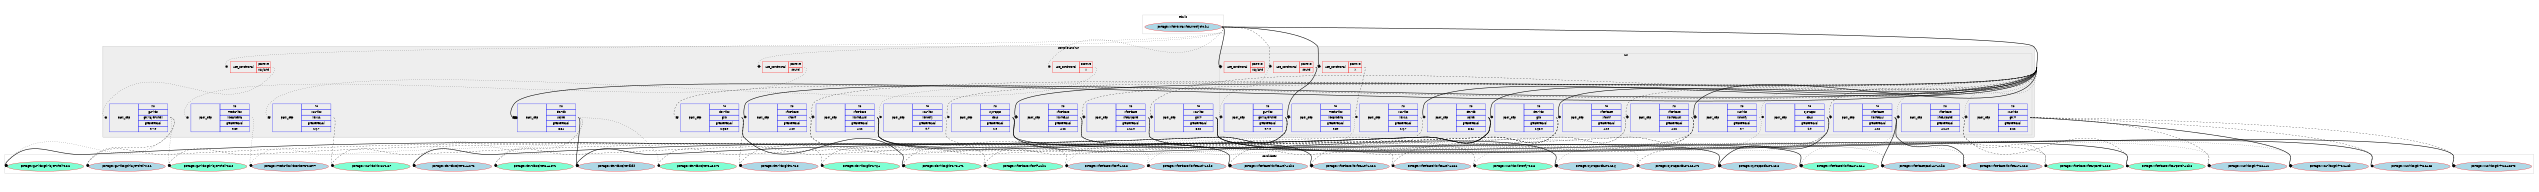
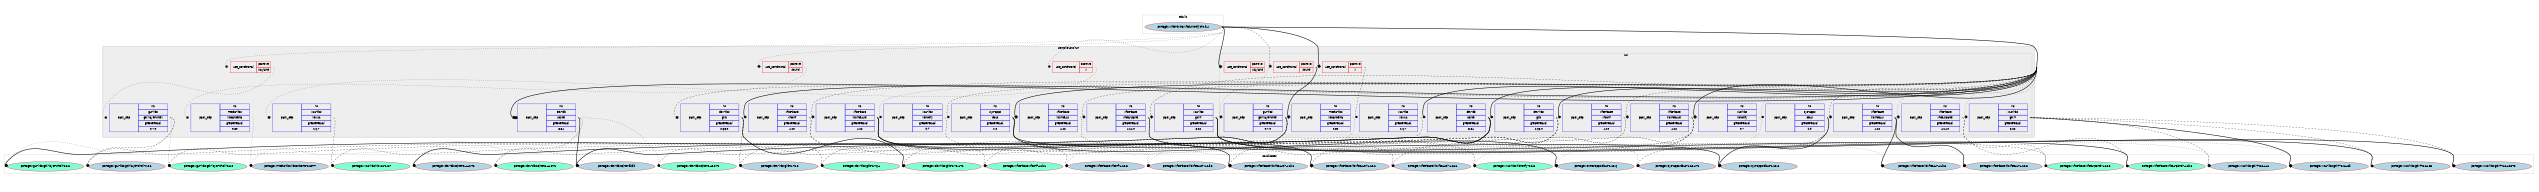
node "portage://sys-apps/dbus-1.15.6": label "portage://sys-apps/dbus-1.15.6" -> "portage://extra-apps/dbus-1.15.6"
node "portage://xfce-base/libxfce4ui-4.18.4": removed
node "portage://xfce-base/pack4ui-4.19.3": label "portage://xfce-base/pack4ui-4.19.3" -> "portage://xfce-base/libxfce4ui-4.19.3"
